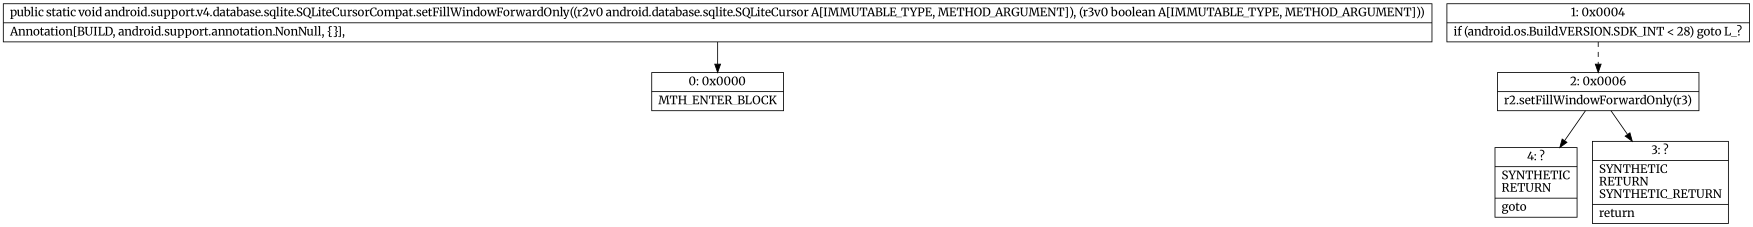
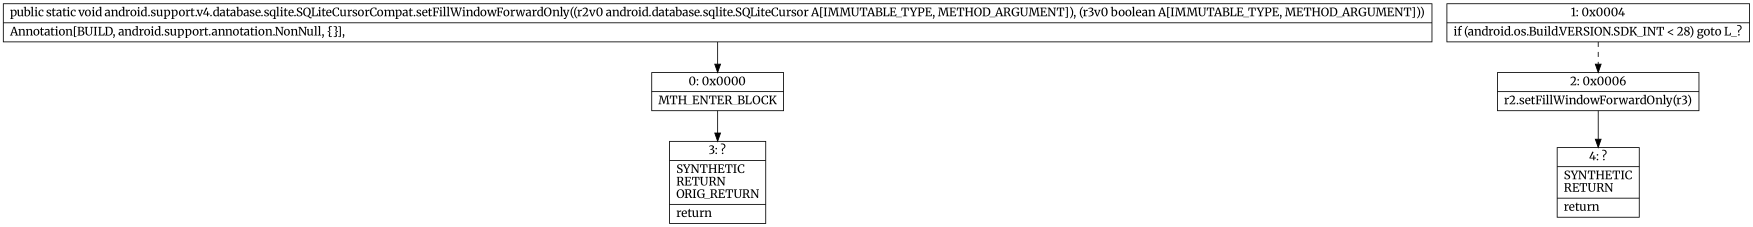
edge "2: 0x0006" -> "3: ?": now "0: 0x0000" -> "3: ?"
node "3: ?": text "SYNTHETIC_RETURN" -> "ORIG_RETURN"
node "4: ?": text "goto" -> "return"
